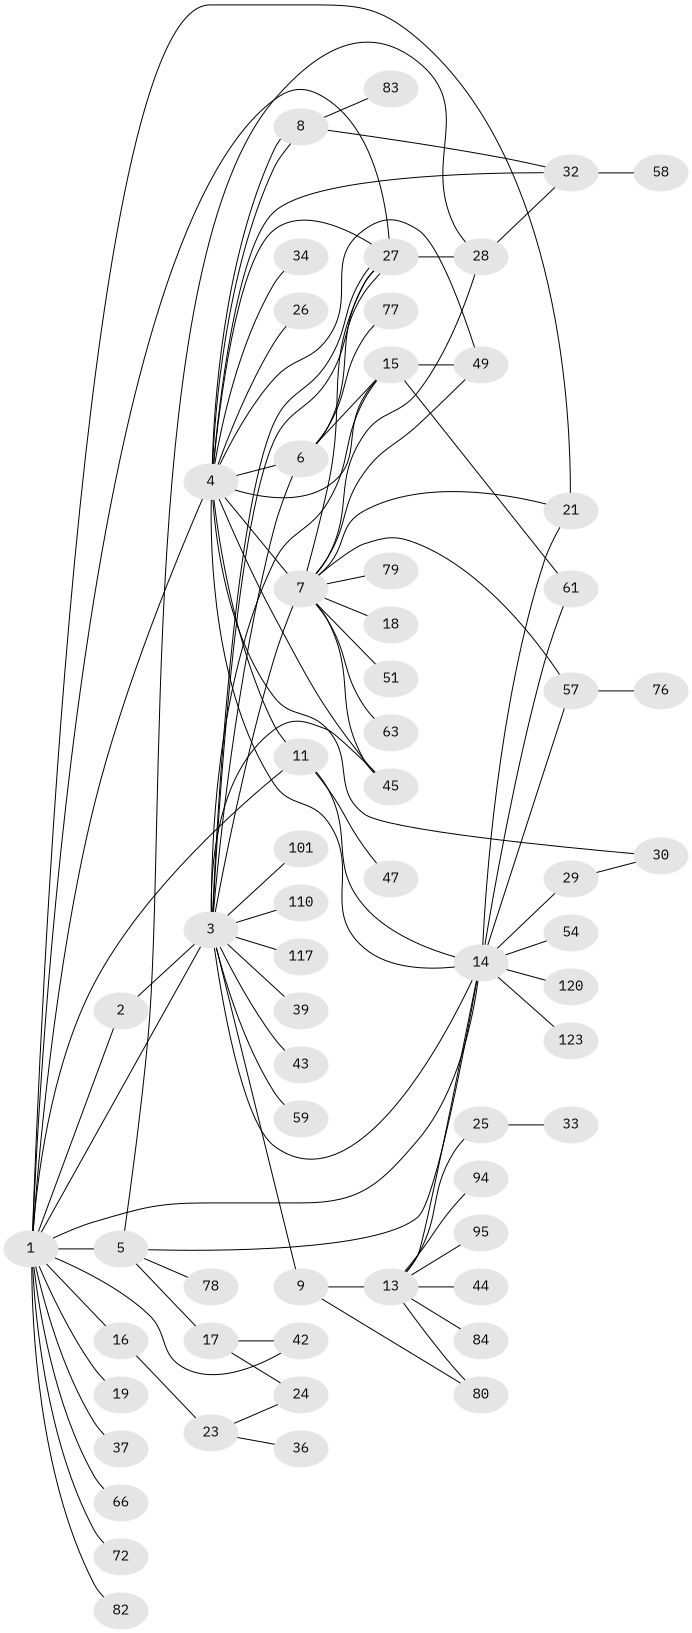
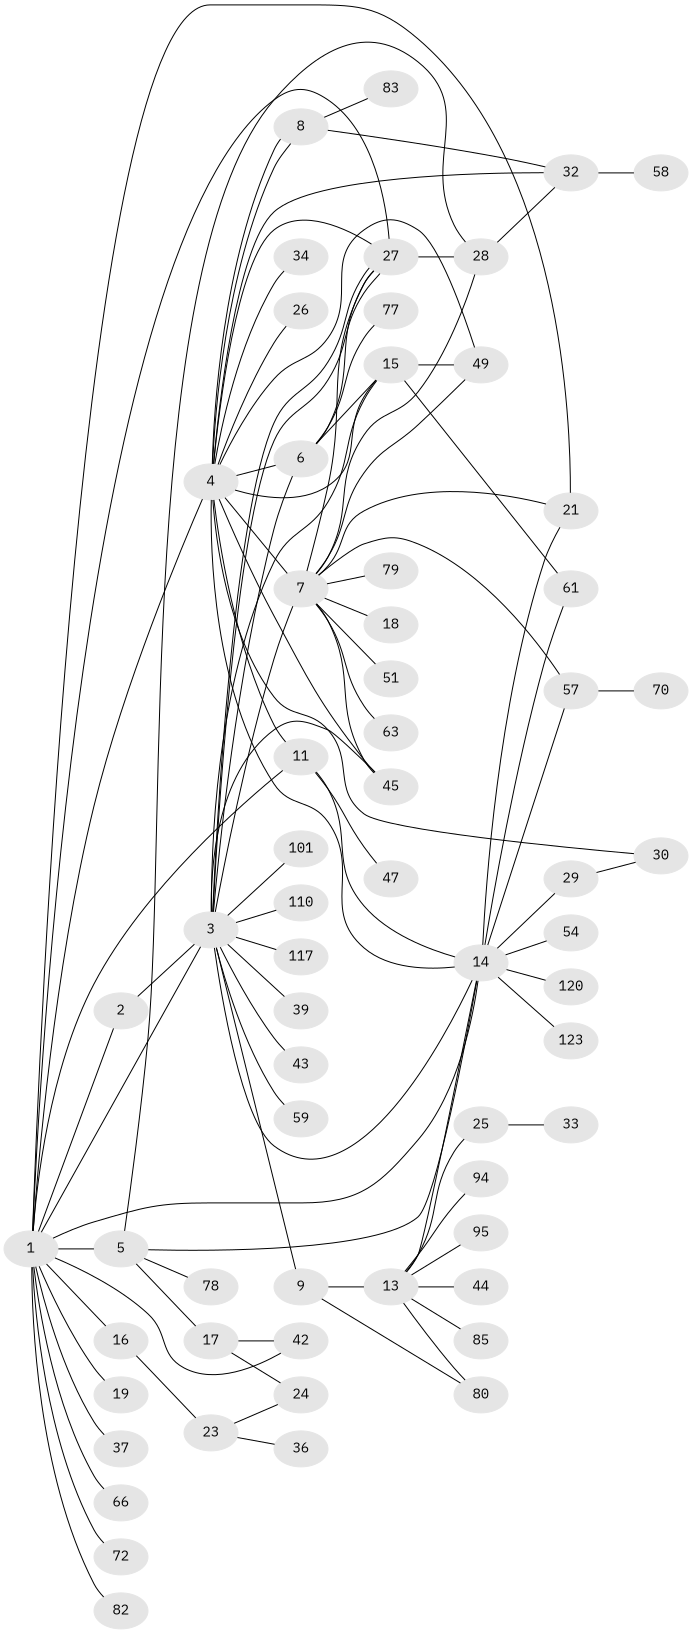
node "76": label "76" -> "70"
node "84": label "84" -> "85"
